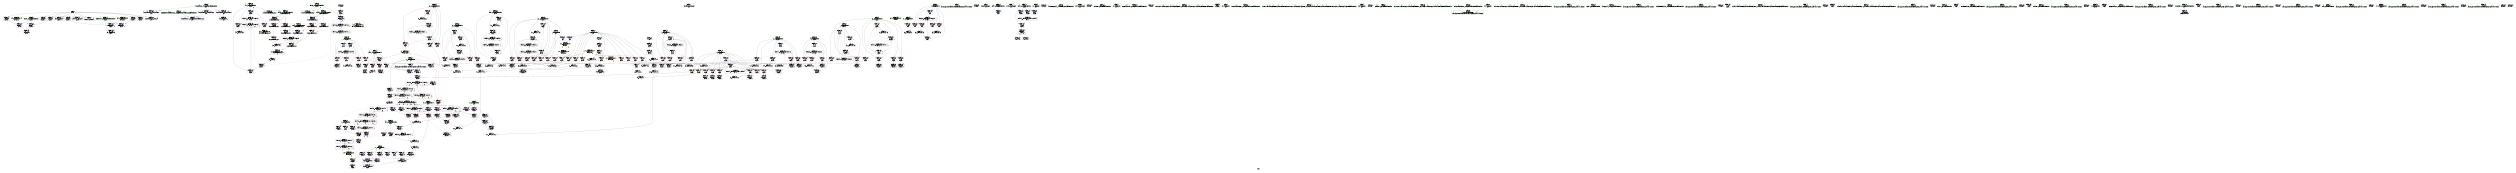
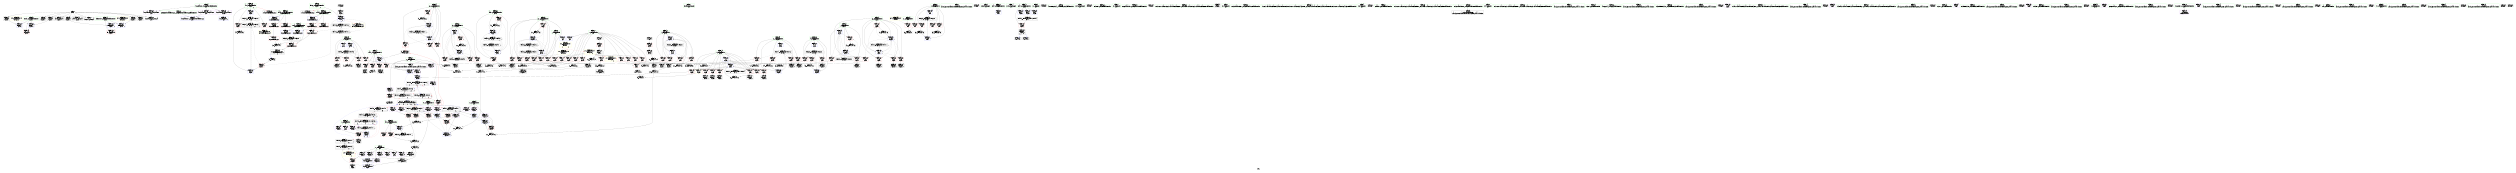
node "NodeID: 158": text "Glob" -> "ZStrsIcSt"
